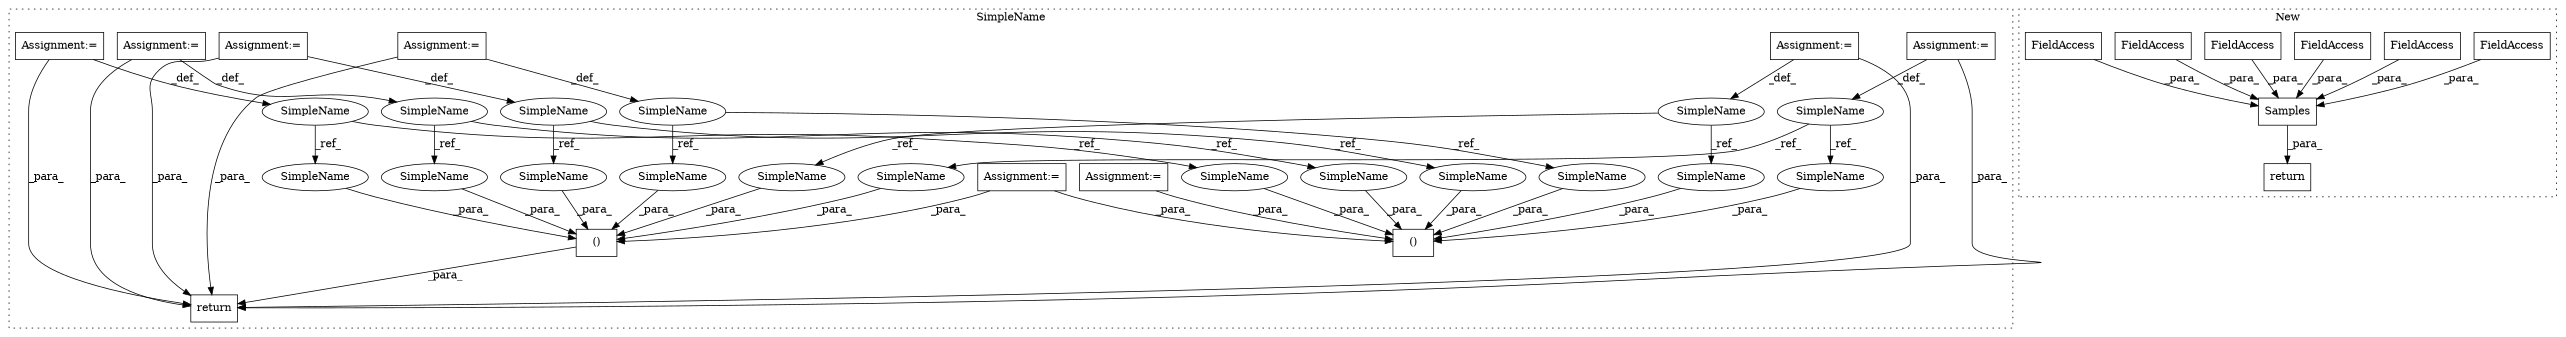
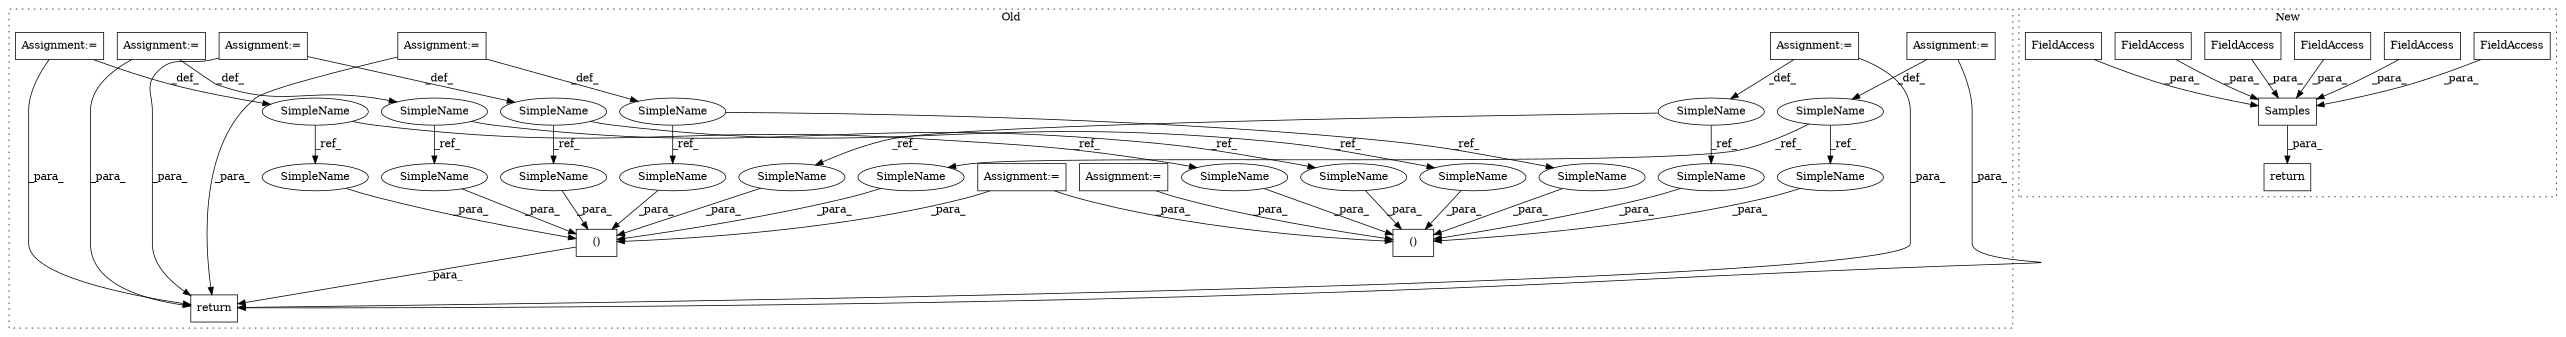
cluster "SimpleName": label "SimpleName" -> "Old"
